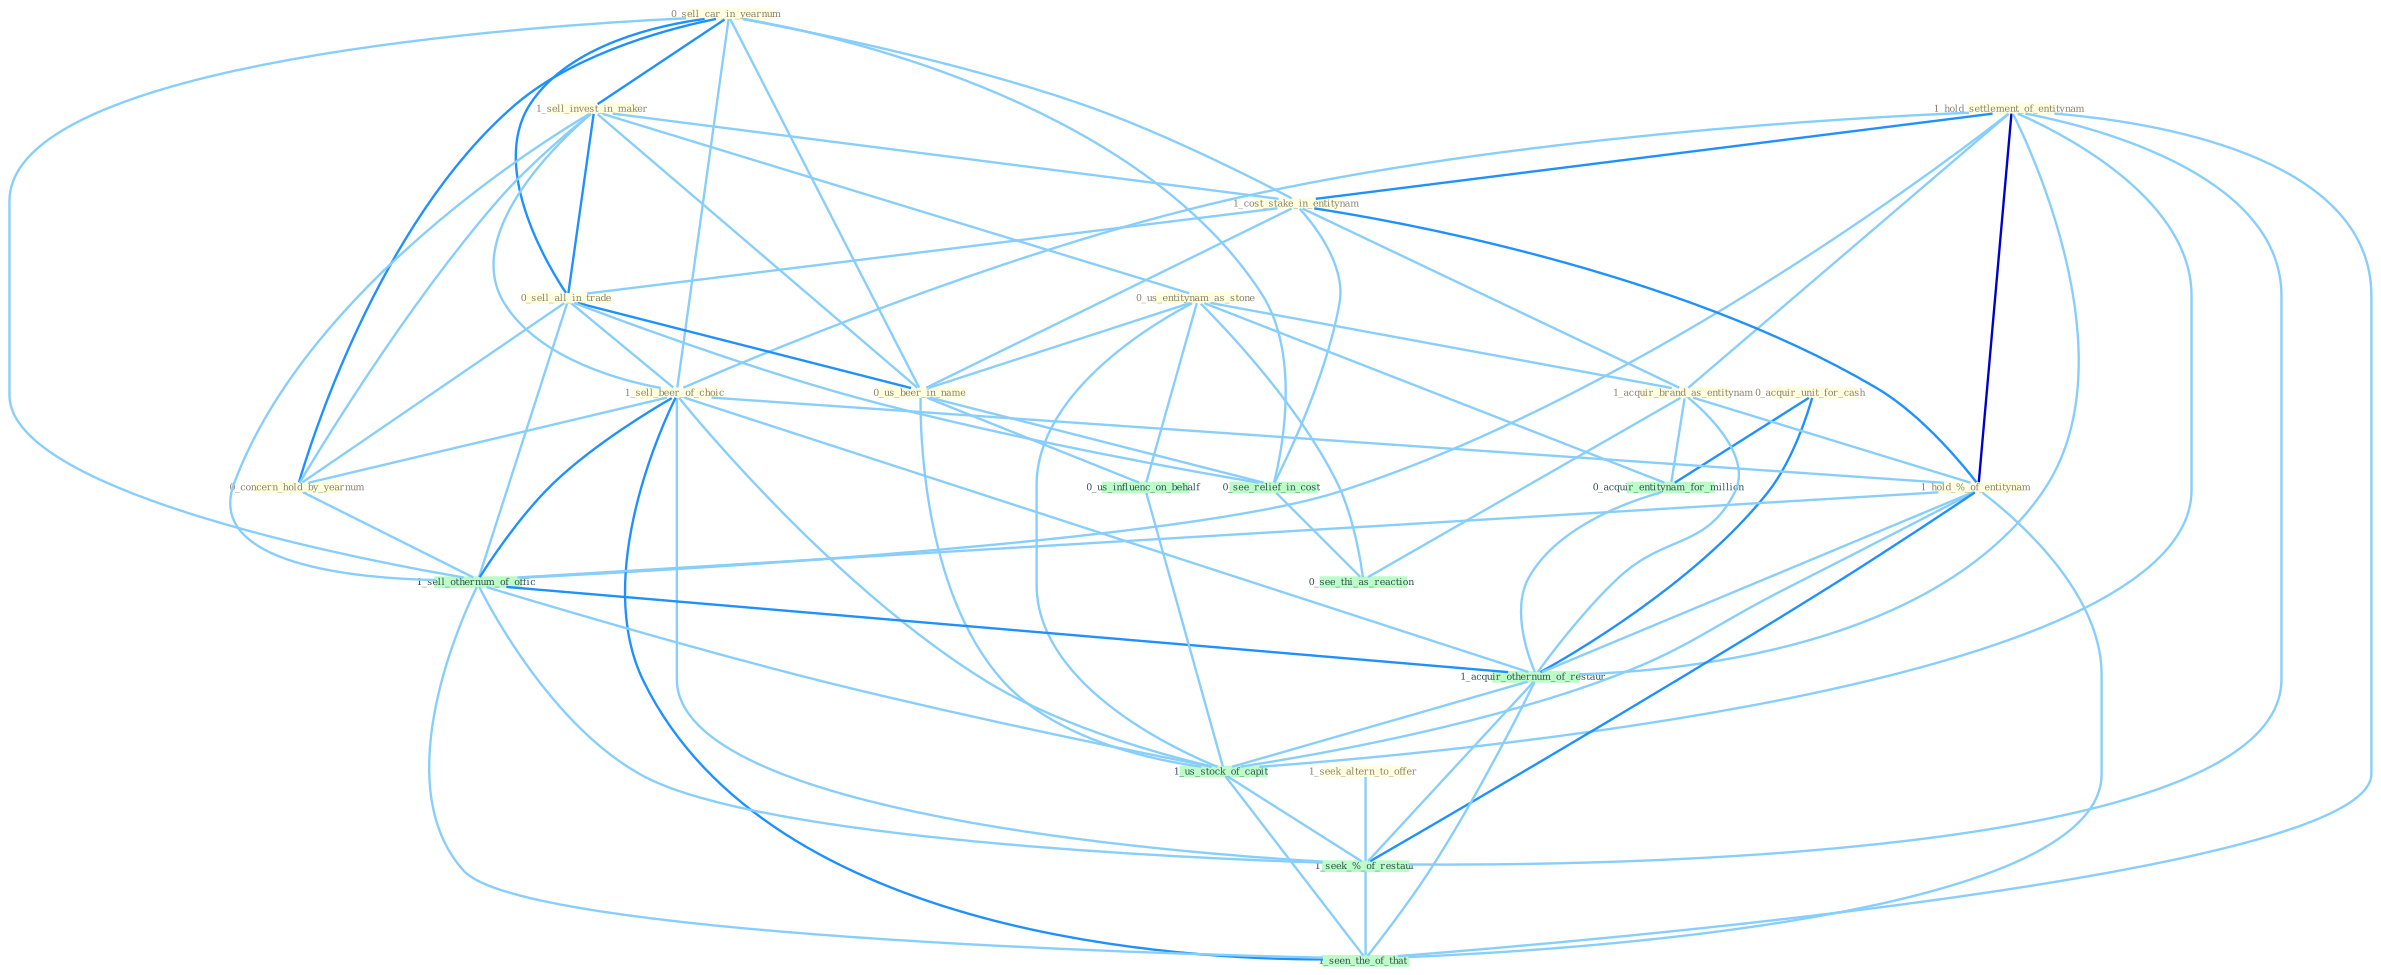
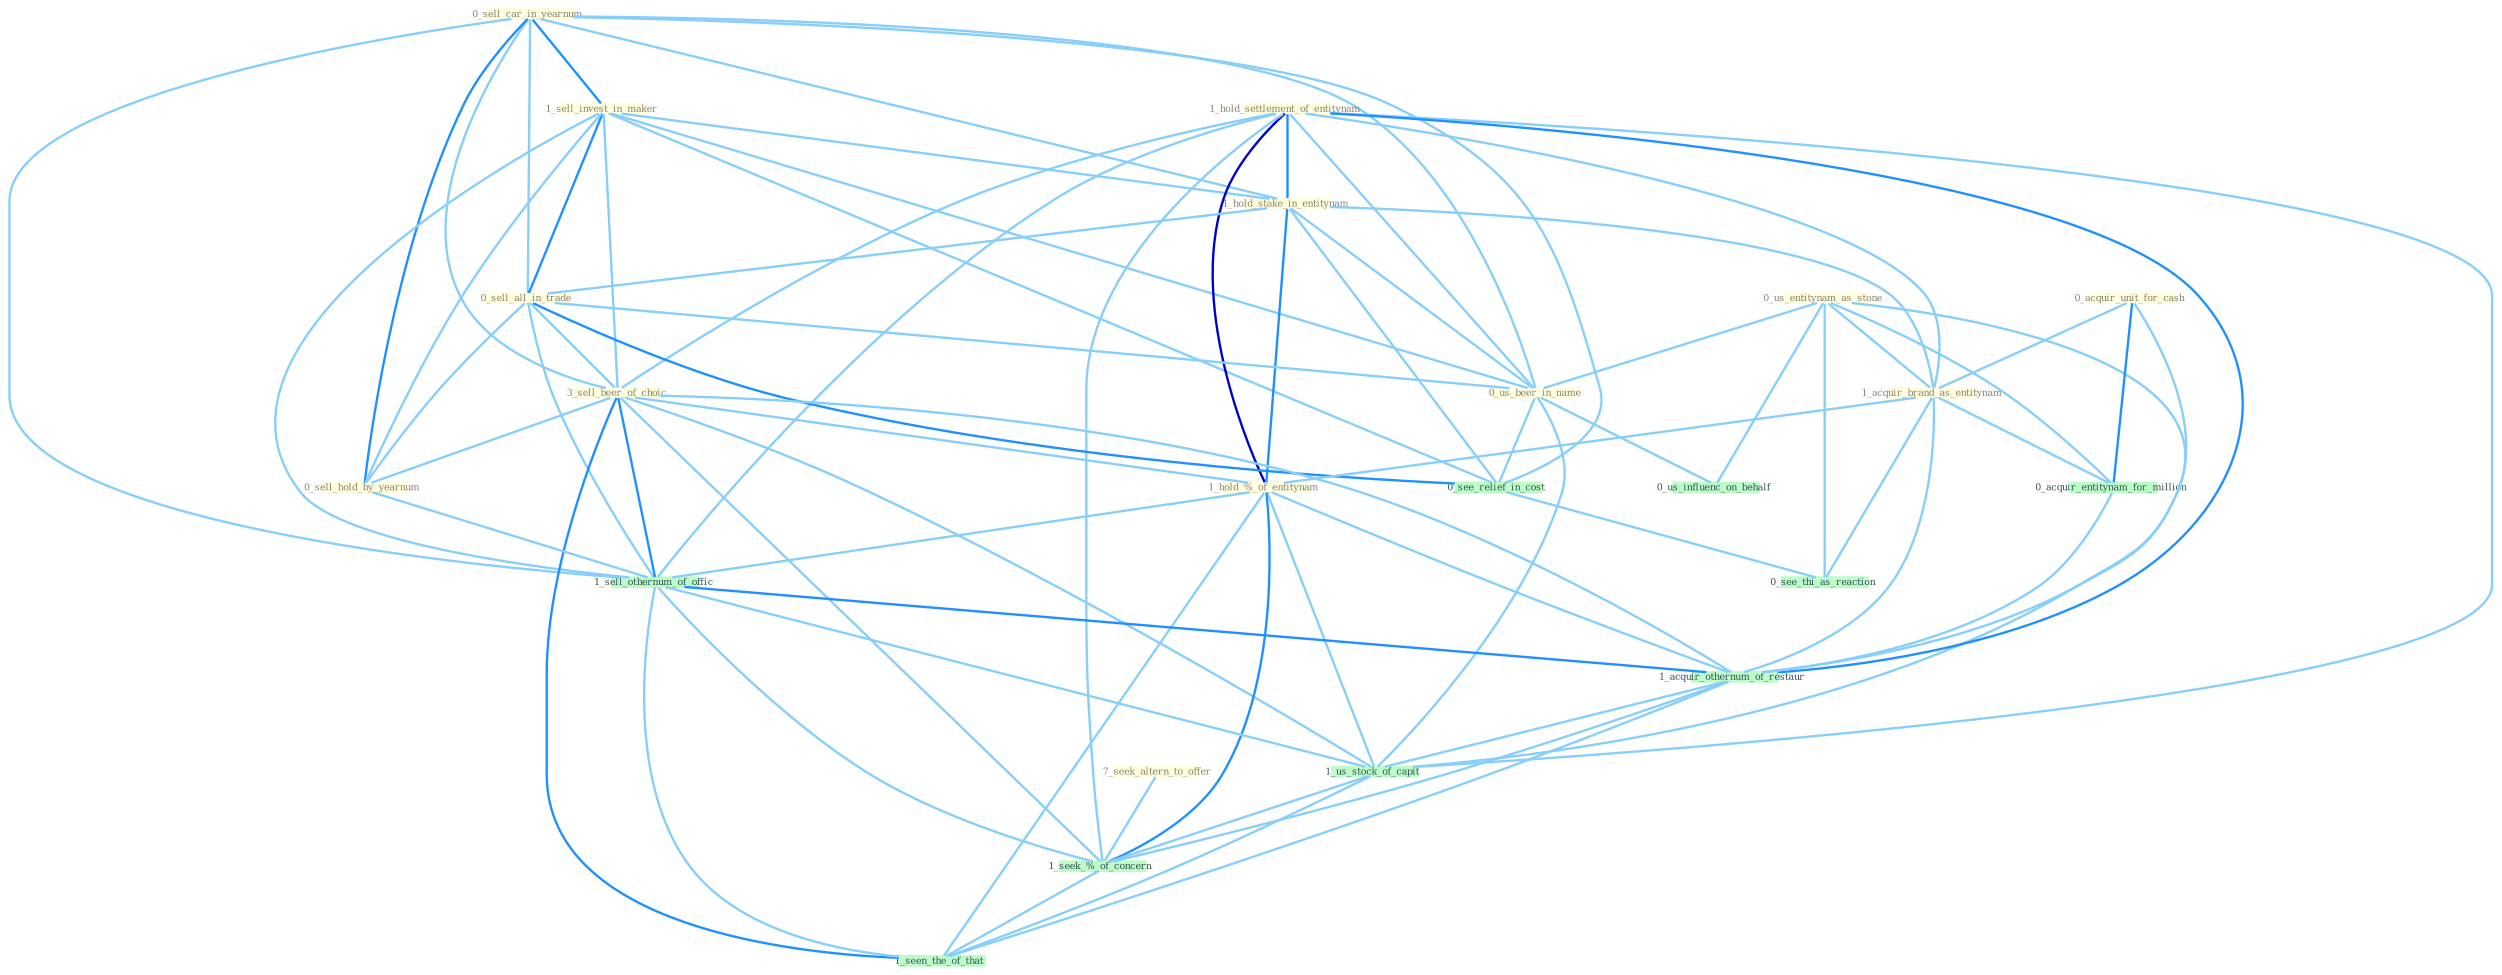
edge "0_sell_car_in_yearnum" -- "0_sell_all_in_trade": color #1e90ff -> #87cefa
edge "1_sell_invest_in_maker" -- "0_us_entitynam_as_stone": now "1_sell_invest_in_maker" -- "0_see_relief_in_cost"
node "1_cost_stake_in_entitynam": label "1_cost_stake_in_entitynam" -> "1_hold_stake_in_entitynam"
edge "0_sell_all_in_trade" -- "0_us_beer_in_name": color #1e90ff -> #87cefa
edge "0_acquir_unit_for_cash" -- "1_acquir_brand_as_entitynam": added
edge "0_sell_all_in_trade" -- "0_see_relief_in_cost": color #87cefa -> #1e90ff
node "1_sell_beer_of_choic": label "1_sell_beer_of_choic" -> "3_sell_beer_of_choic"
node "0_concern_hold_by_yearnum": label "0_concern_hold_by_yearnum" -> "0_sell_hold_by_yearnum"
edge "1_hold_settlement_of_entitynam" -- "1_acquir_othernum_of_restaur": color #87cefa -> #1e90ff
edge "0_acquir_unit_for_cash" -- "1_acquir_othernum_of_restaur": color #1e90ff -> #87cefa
edge "0_us_influenc_on_behalf" -- "1_us_stock_of_capit": removed
node "1_seek_altern_to_offer": label "1_seek_altern_to_offer" -> "7_seek_altern_to_offer"
edge "1_hold_settlement_of_entitynam" -- "1_seen_the_of_that": now "1_hold_settlement_of_entitynam" -- "0_us_beer_in_name"
node "1_seek_%_of_restaur": label "1_seek_%_of_restaur" -> "1_seek_%_of_concern"
